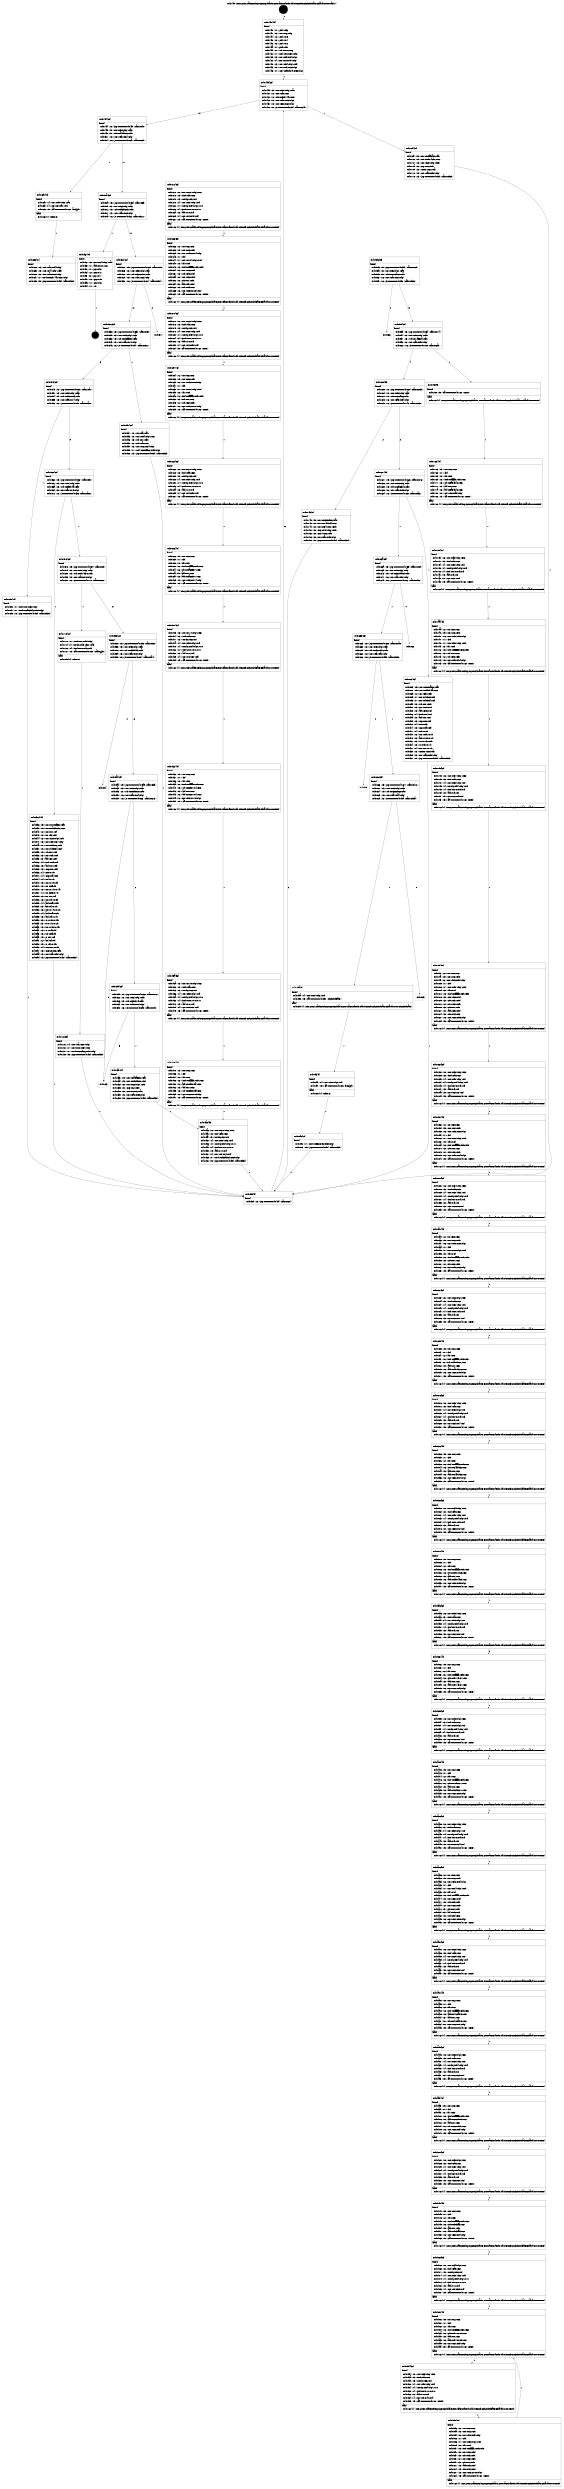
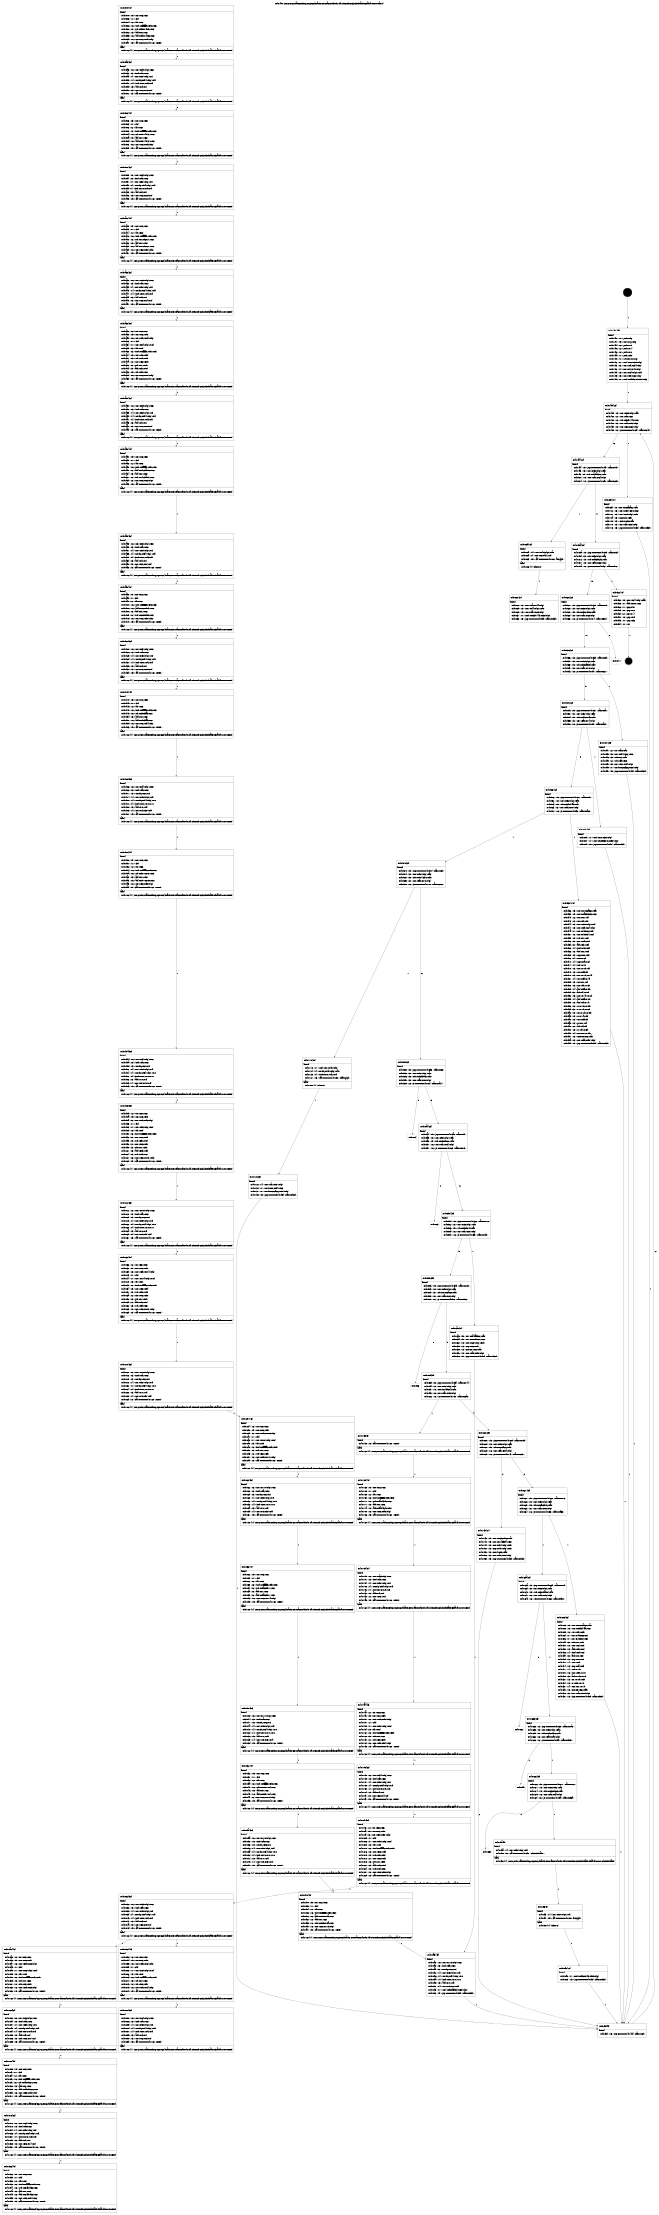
edge "0x4015bd [25]" -> "0x4016c3": now "0x4015bd [25]" -> "0x4015d6 [25]"
edge "0x401880 [32]" -> "0x4018a0 [46]": now "0x401832 [32]" -> "0x4018a0 [46]"
node "0x40195e [32]": removed
edge "0x401bd8 [58]" -> "0x401b8c [40]": now "0x401bd8 [58]" -> "0x401c12 [36]"
